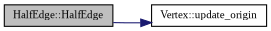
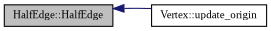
edge "HalfEdge::HalfEdge" -> "Vertex::update_origin": reversed
